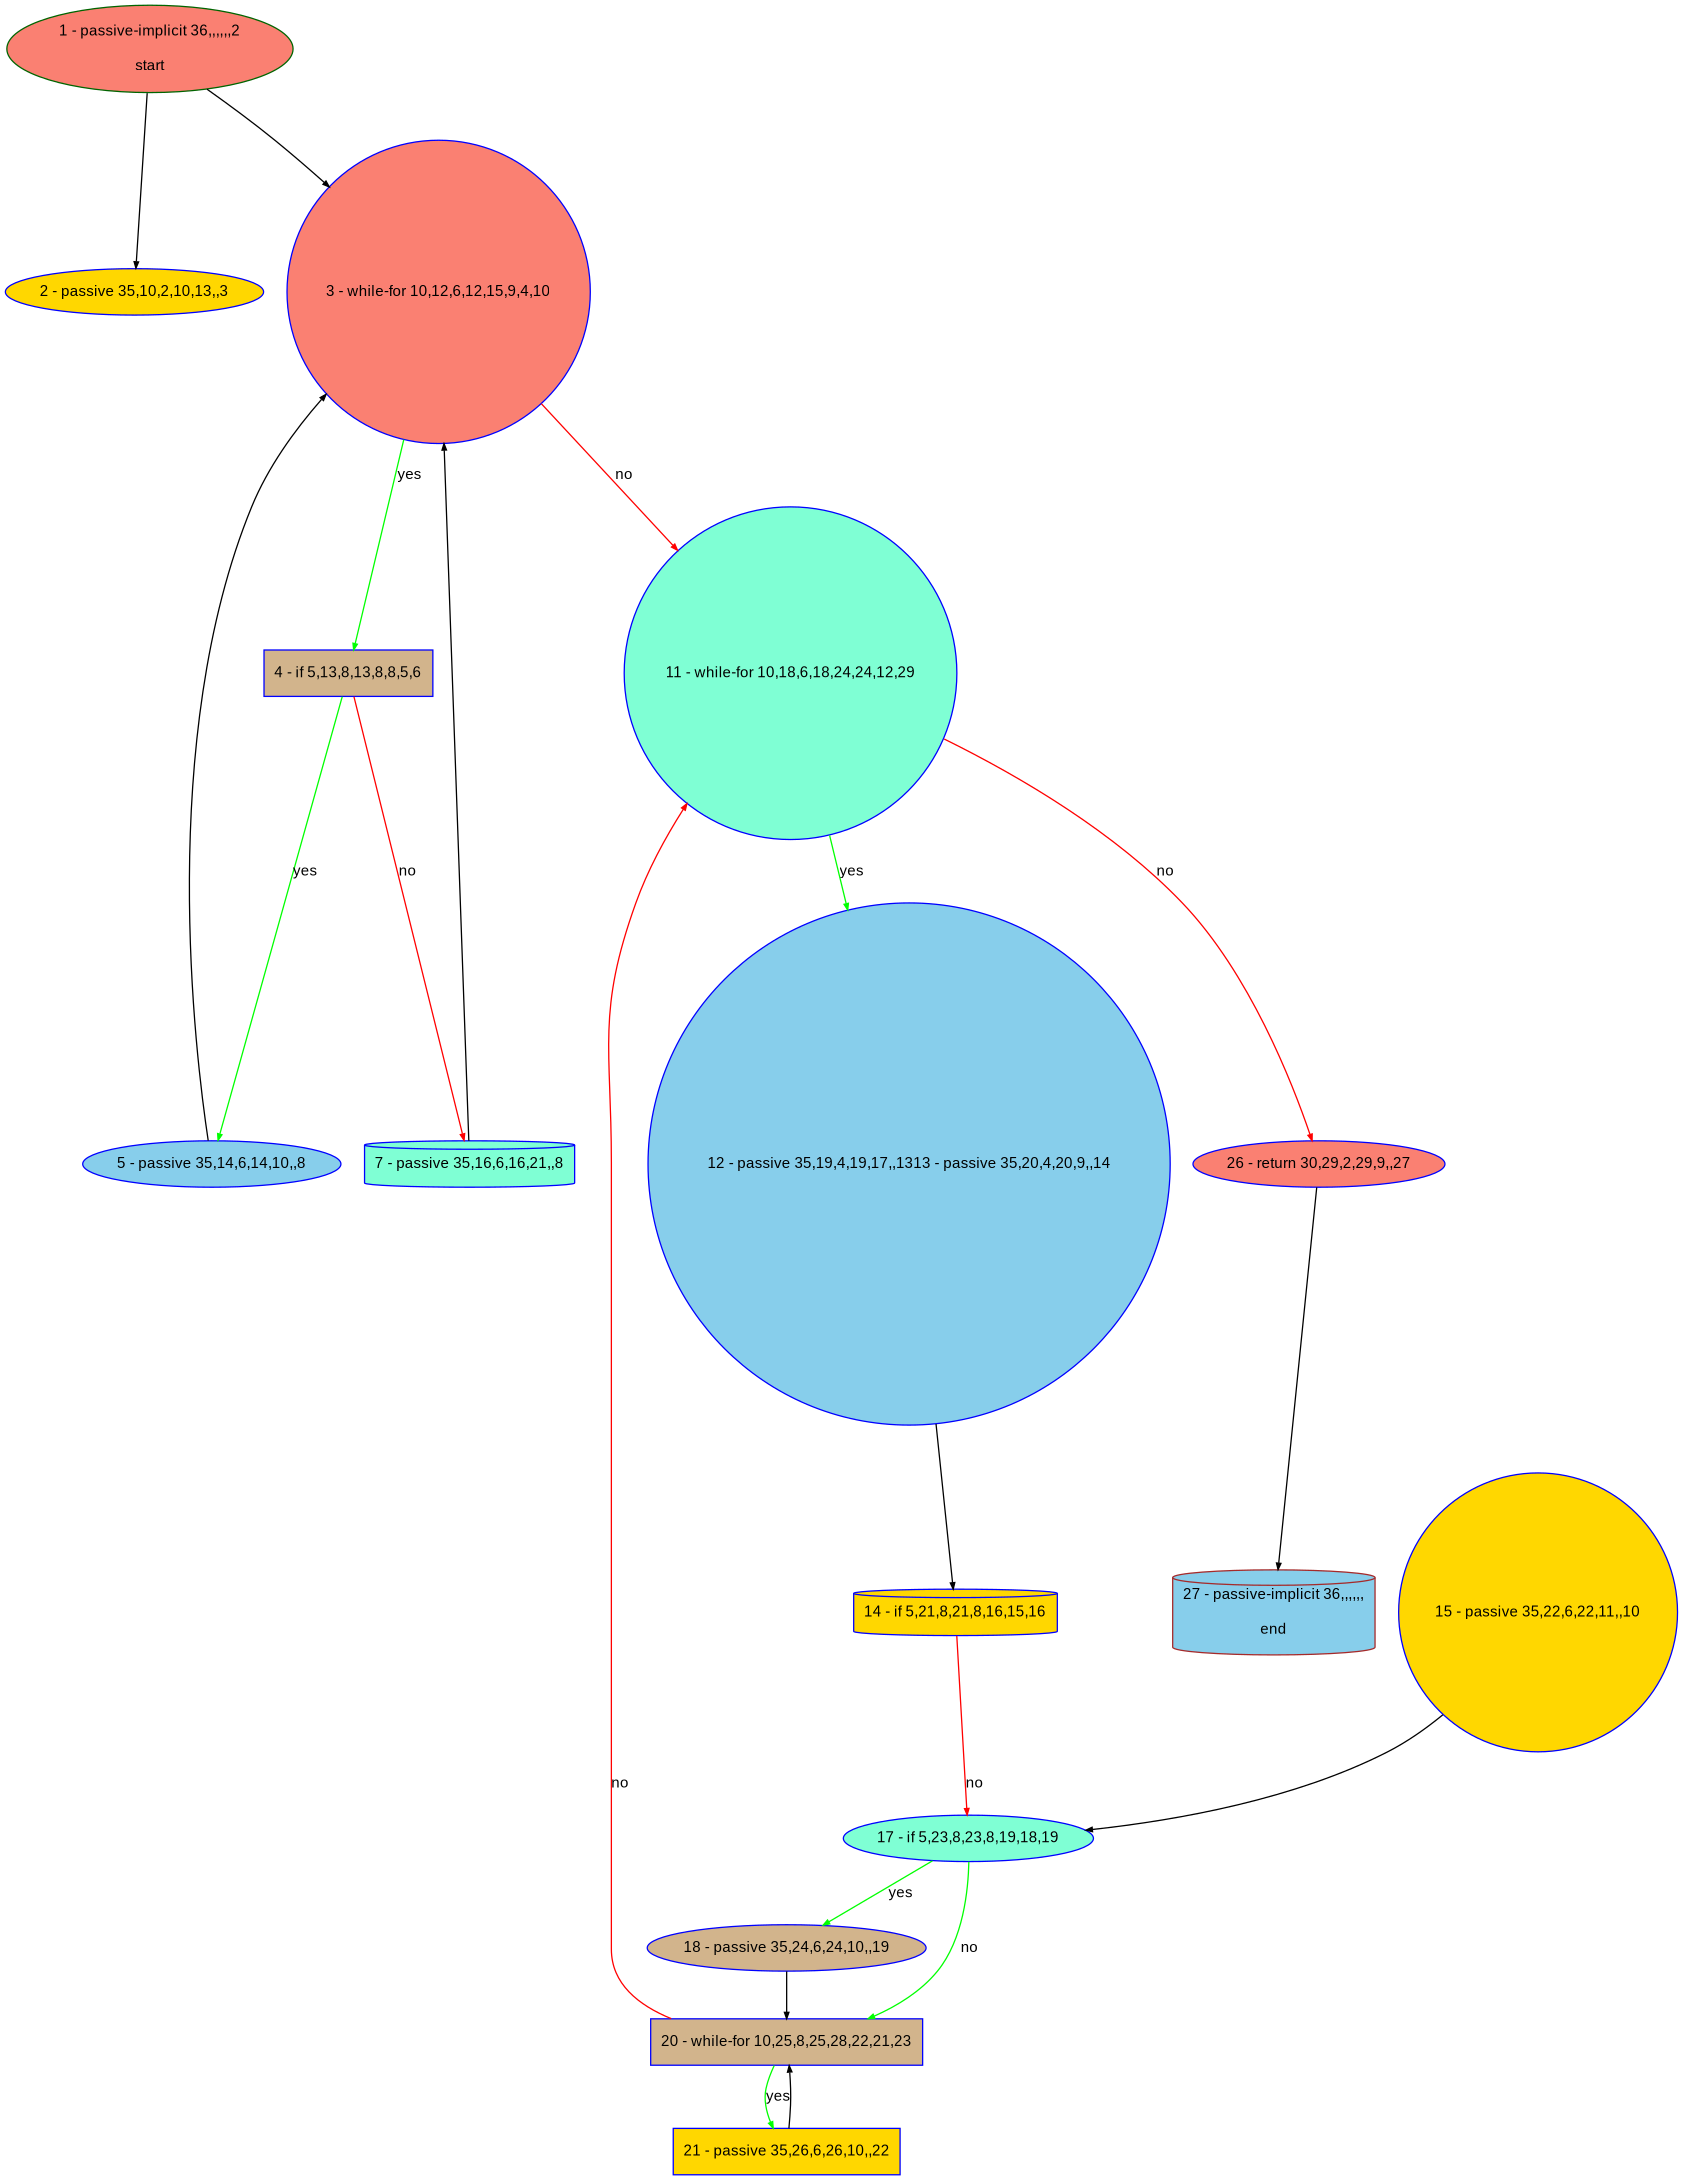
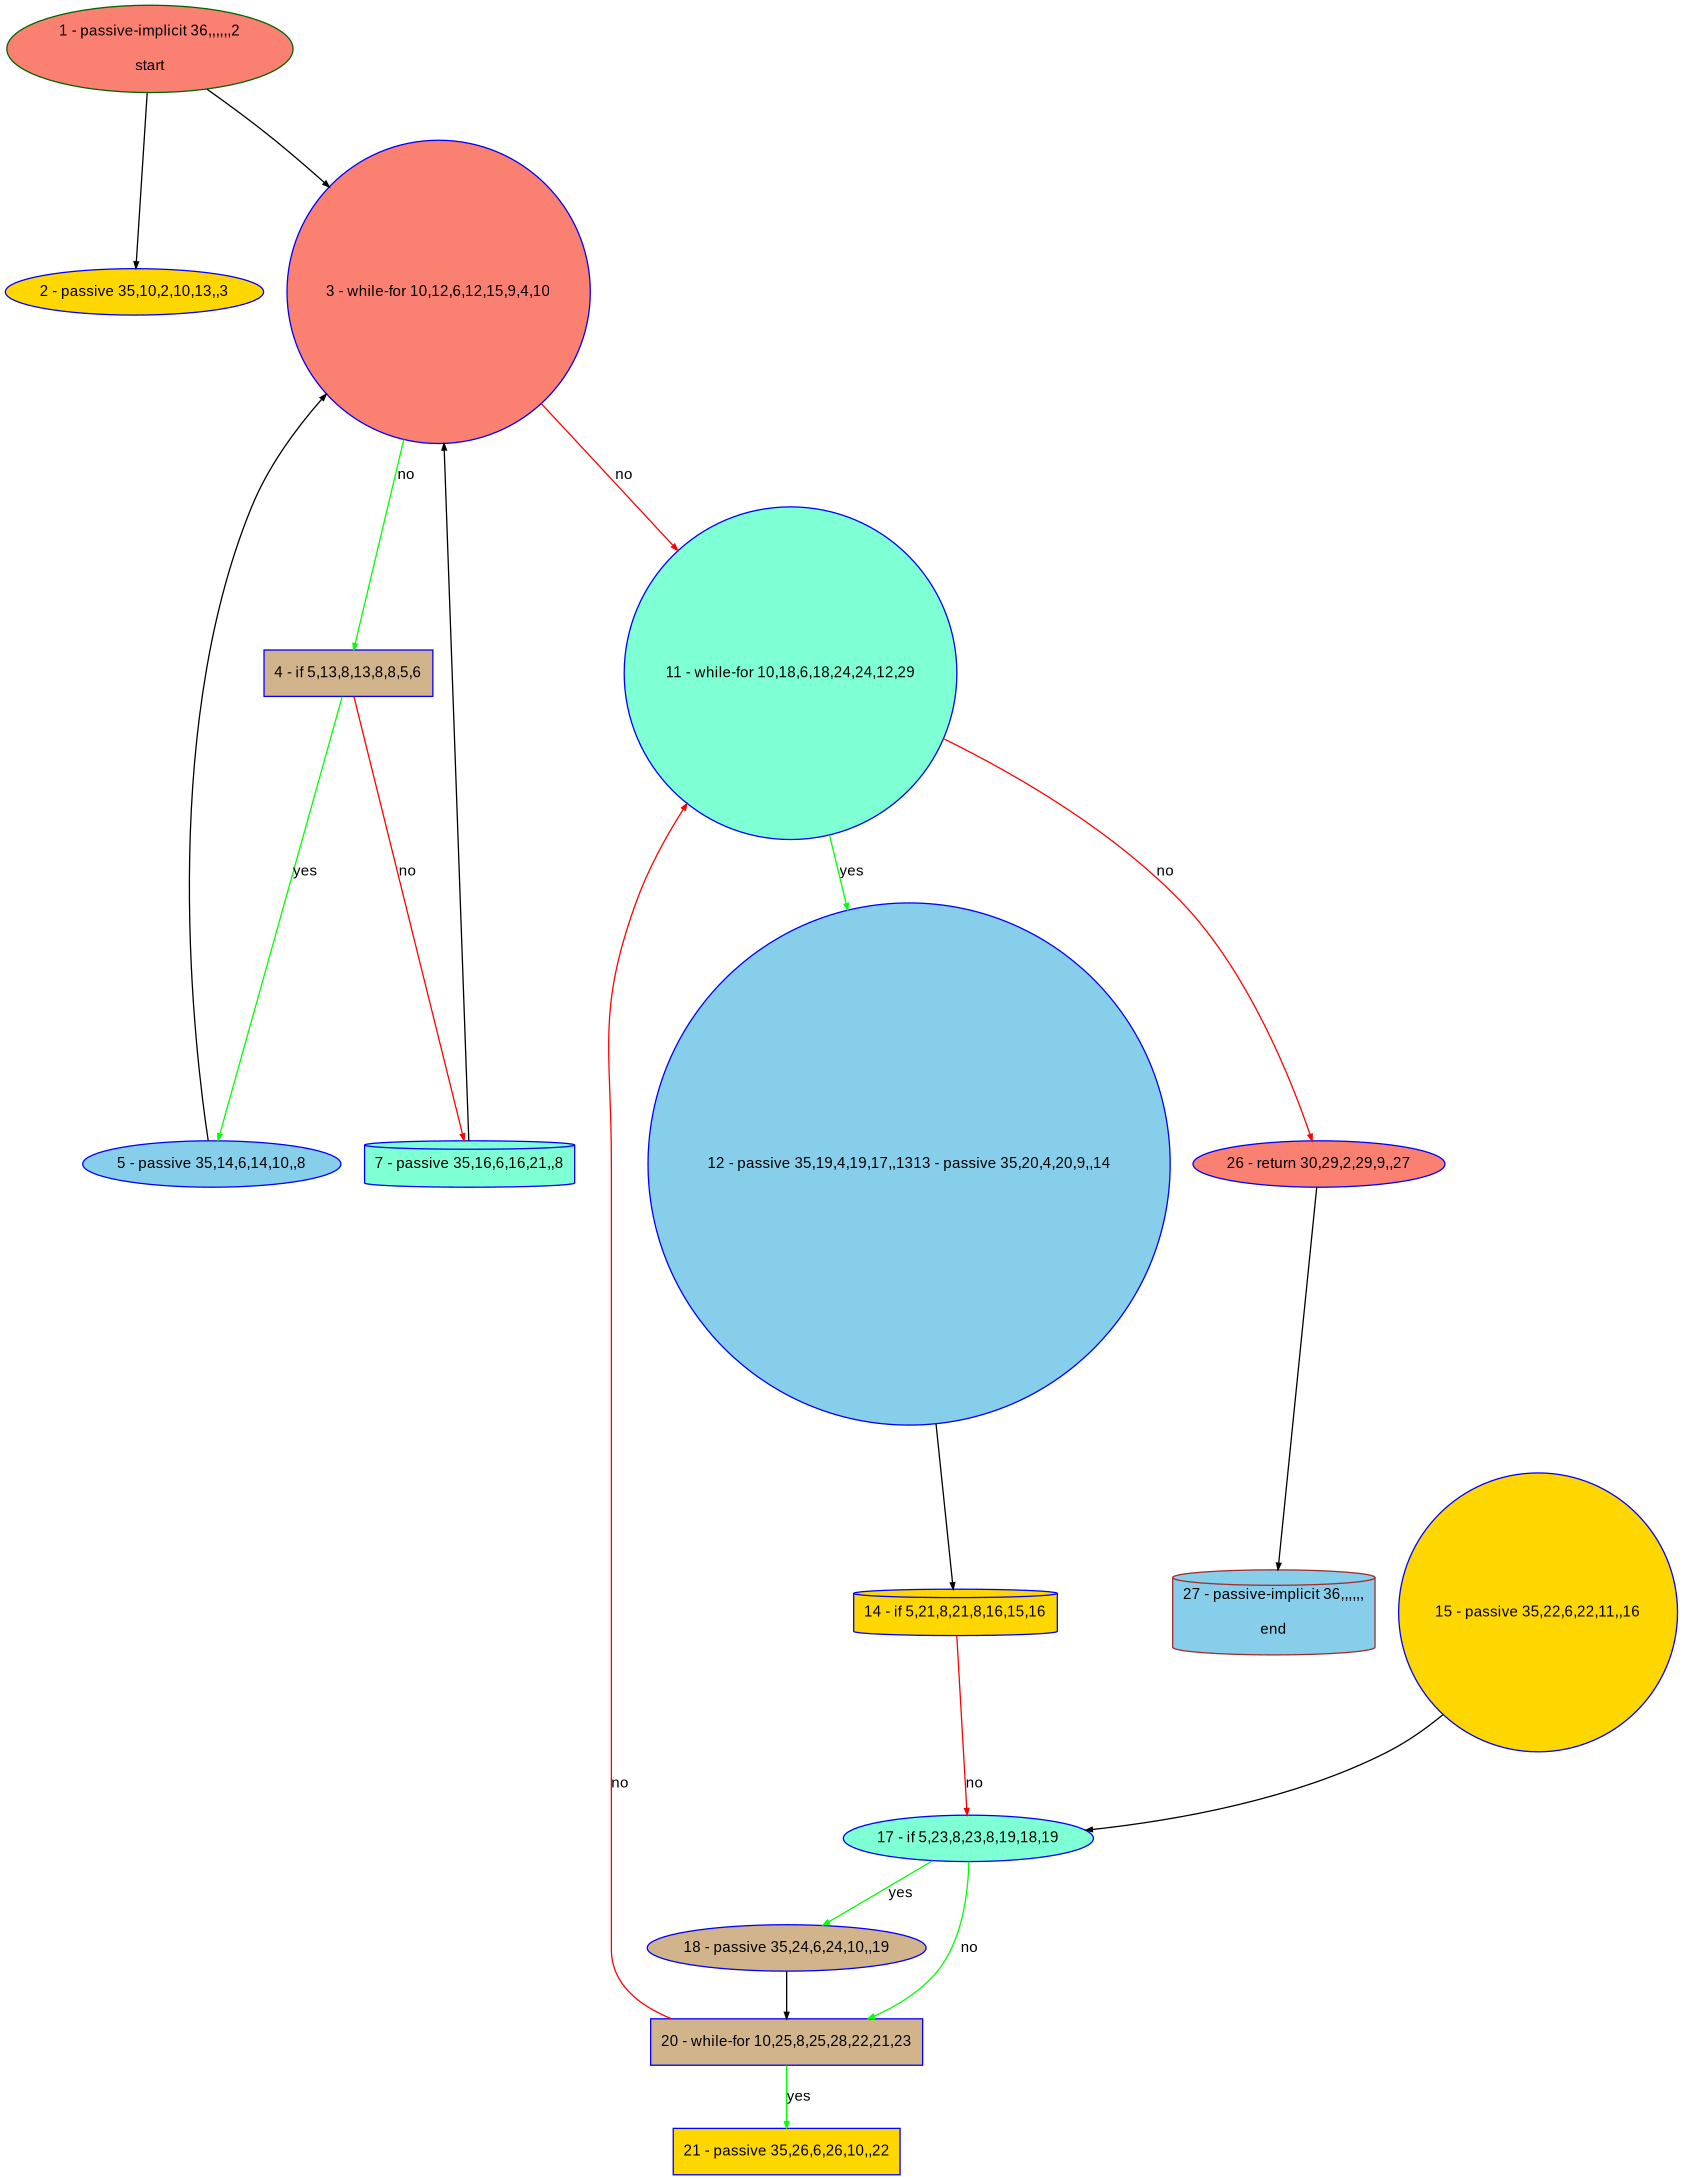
edge "3 - while-for 10,12,6,12,15,9,4,10" -> "4 - if 5,13,8,13,8,8,5,6": label "yes" -> "no"
node "15 - passive 35,22,6,22,11,,10": label "15 - passive 35,22,6,22,11,,10" -> "15 - passive 35,22,6,22,11,,16"
edge "21 - passive 35,26,6,26,10,,22" -> "20 - while-for 10,25,8,25,28,22,21,23": removed
